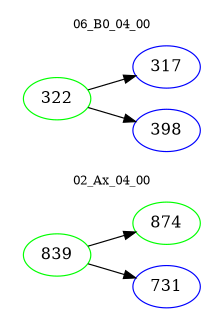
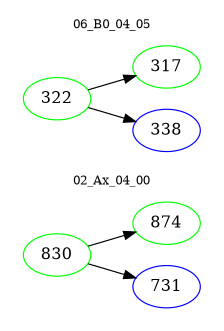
cluster "06_B0_04_00": label "06_B0_04_00" -> "06_B0_04_05"
node "317": color blue -> green
node "398": label "398" -> "338"
node "839": label "839" -> "830"
